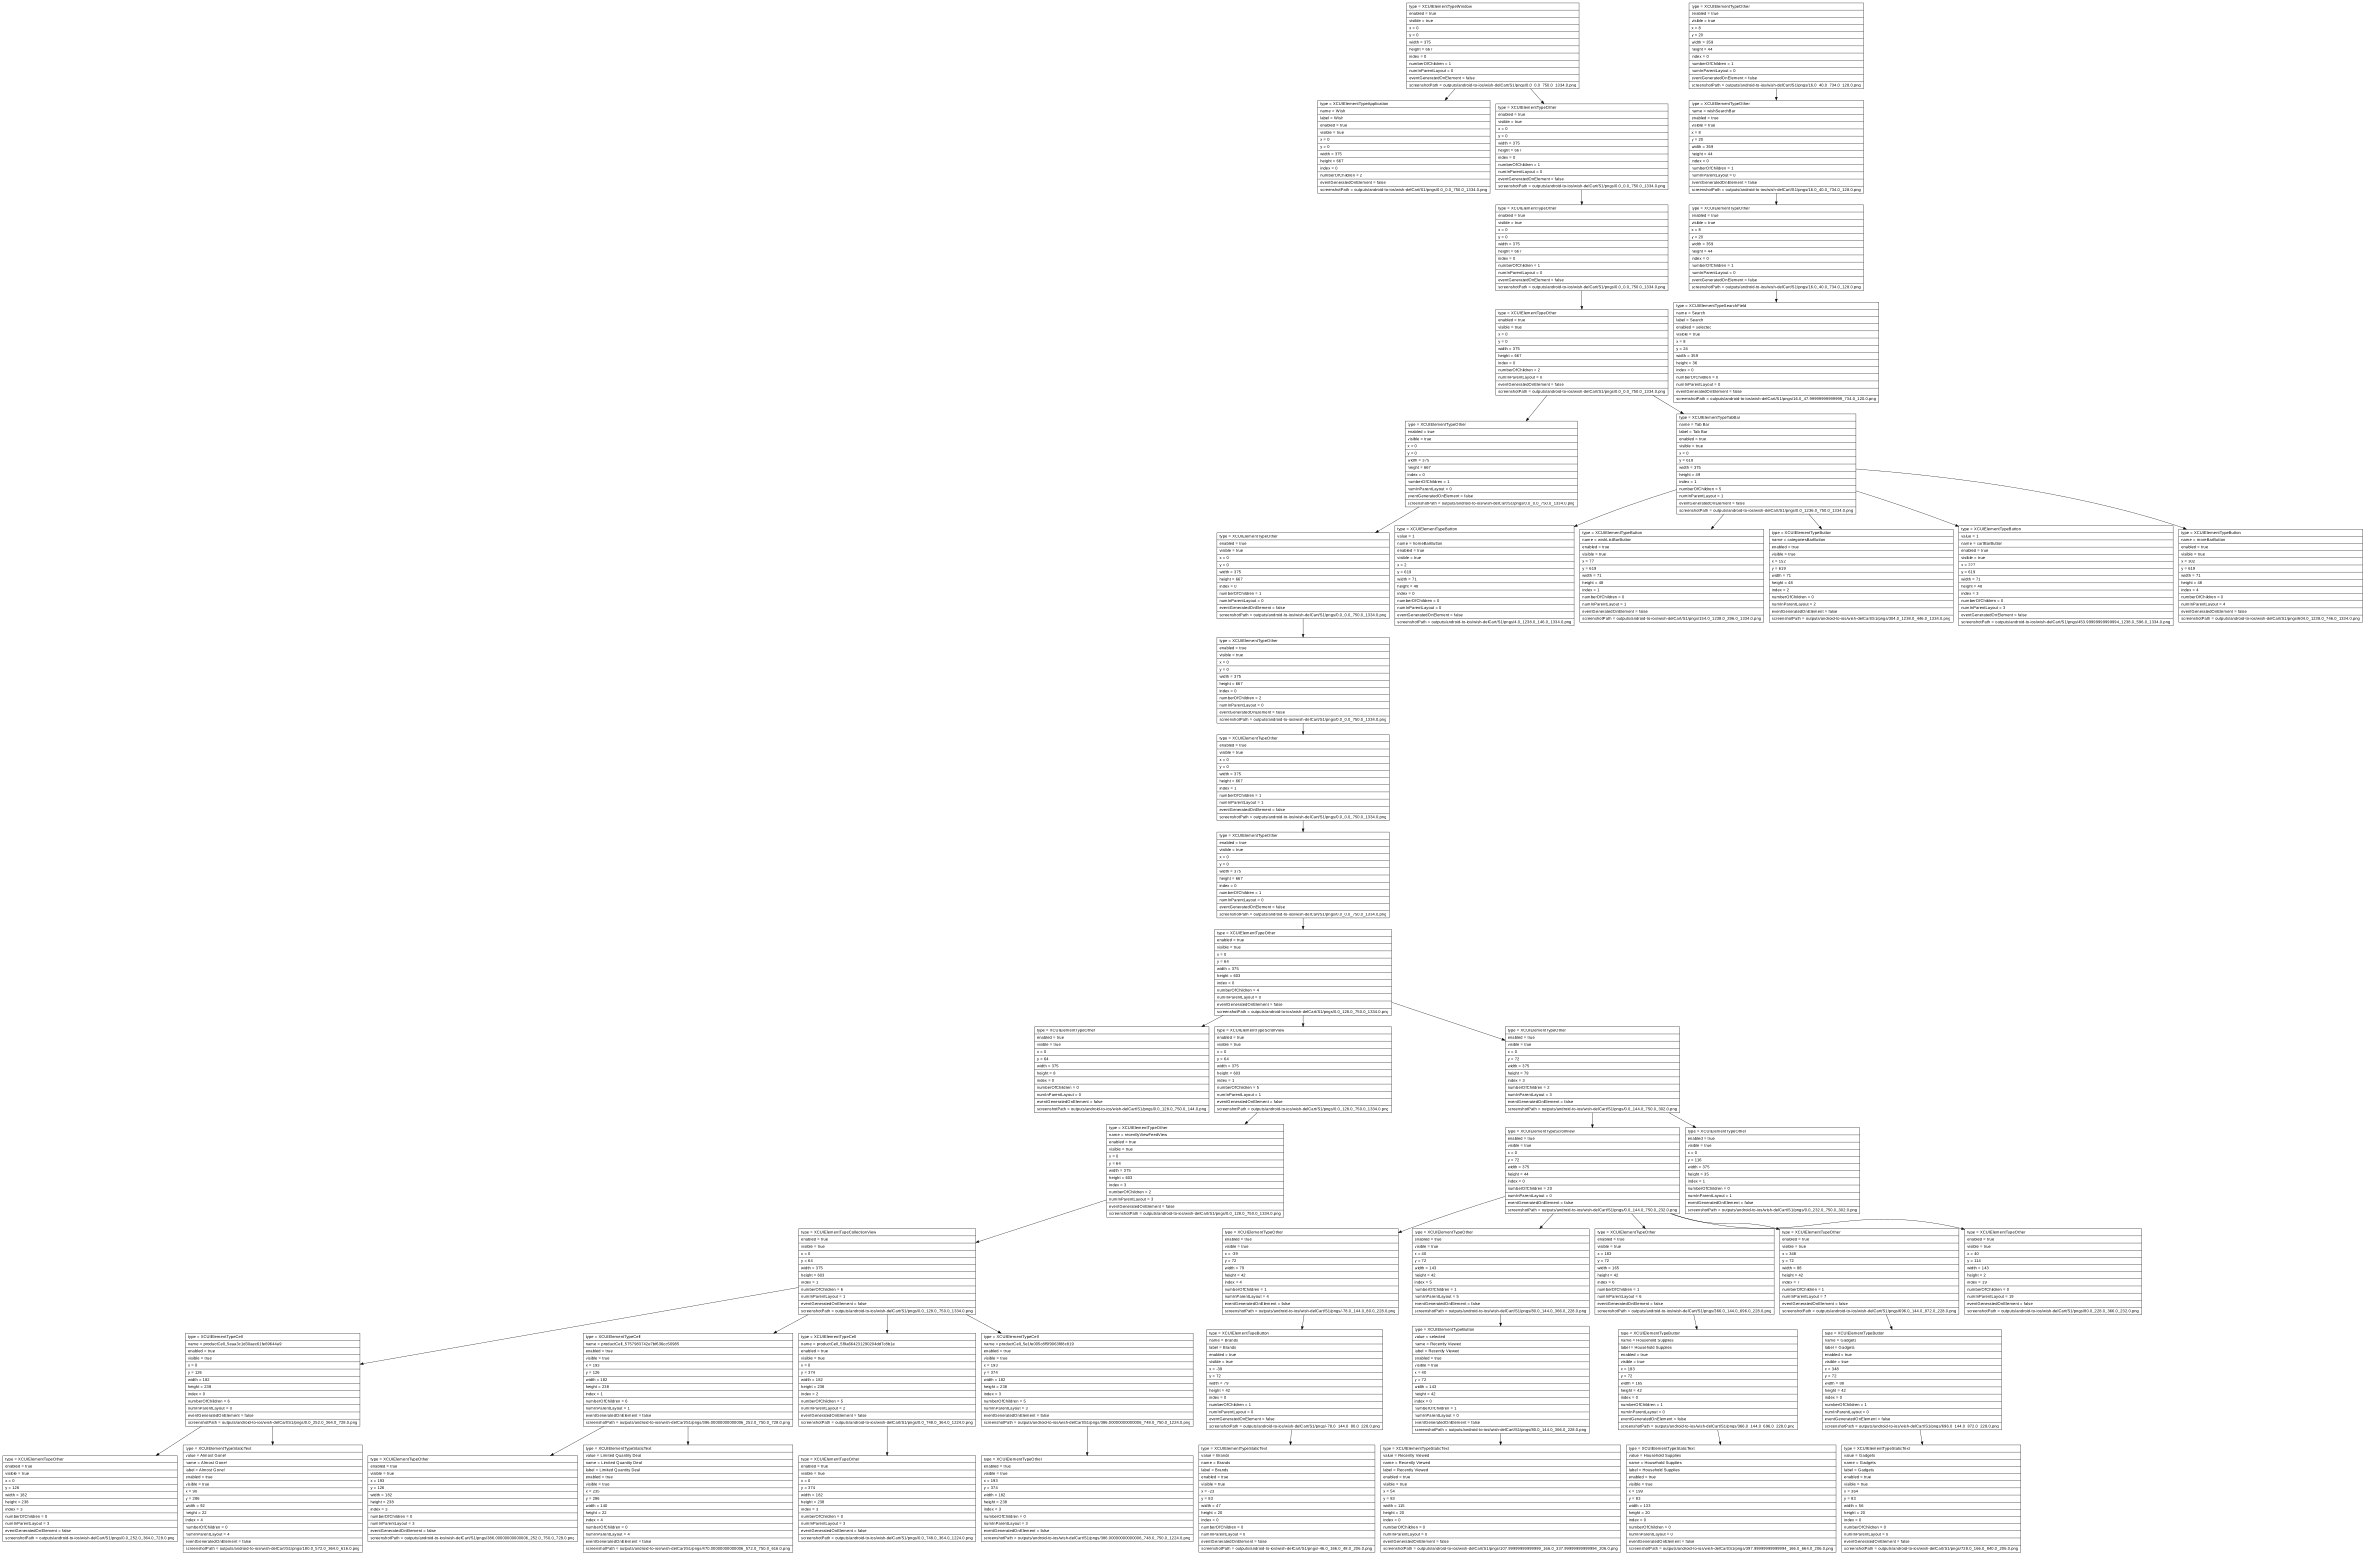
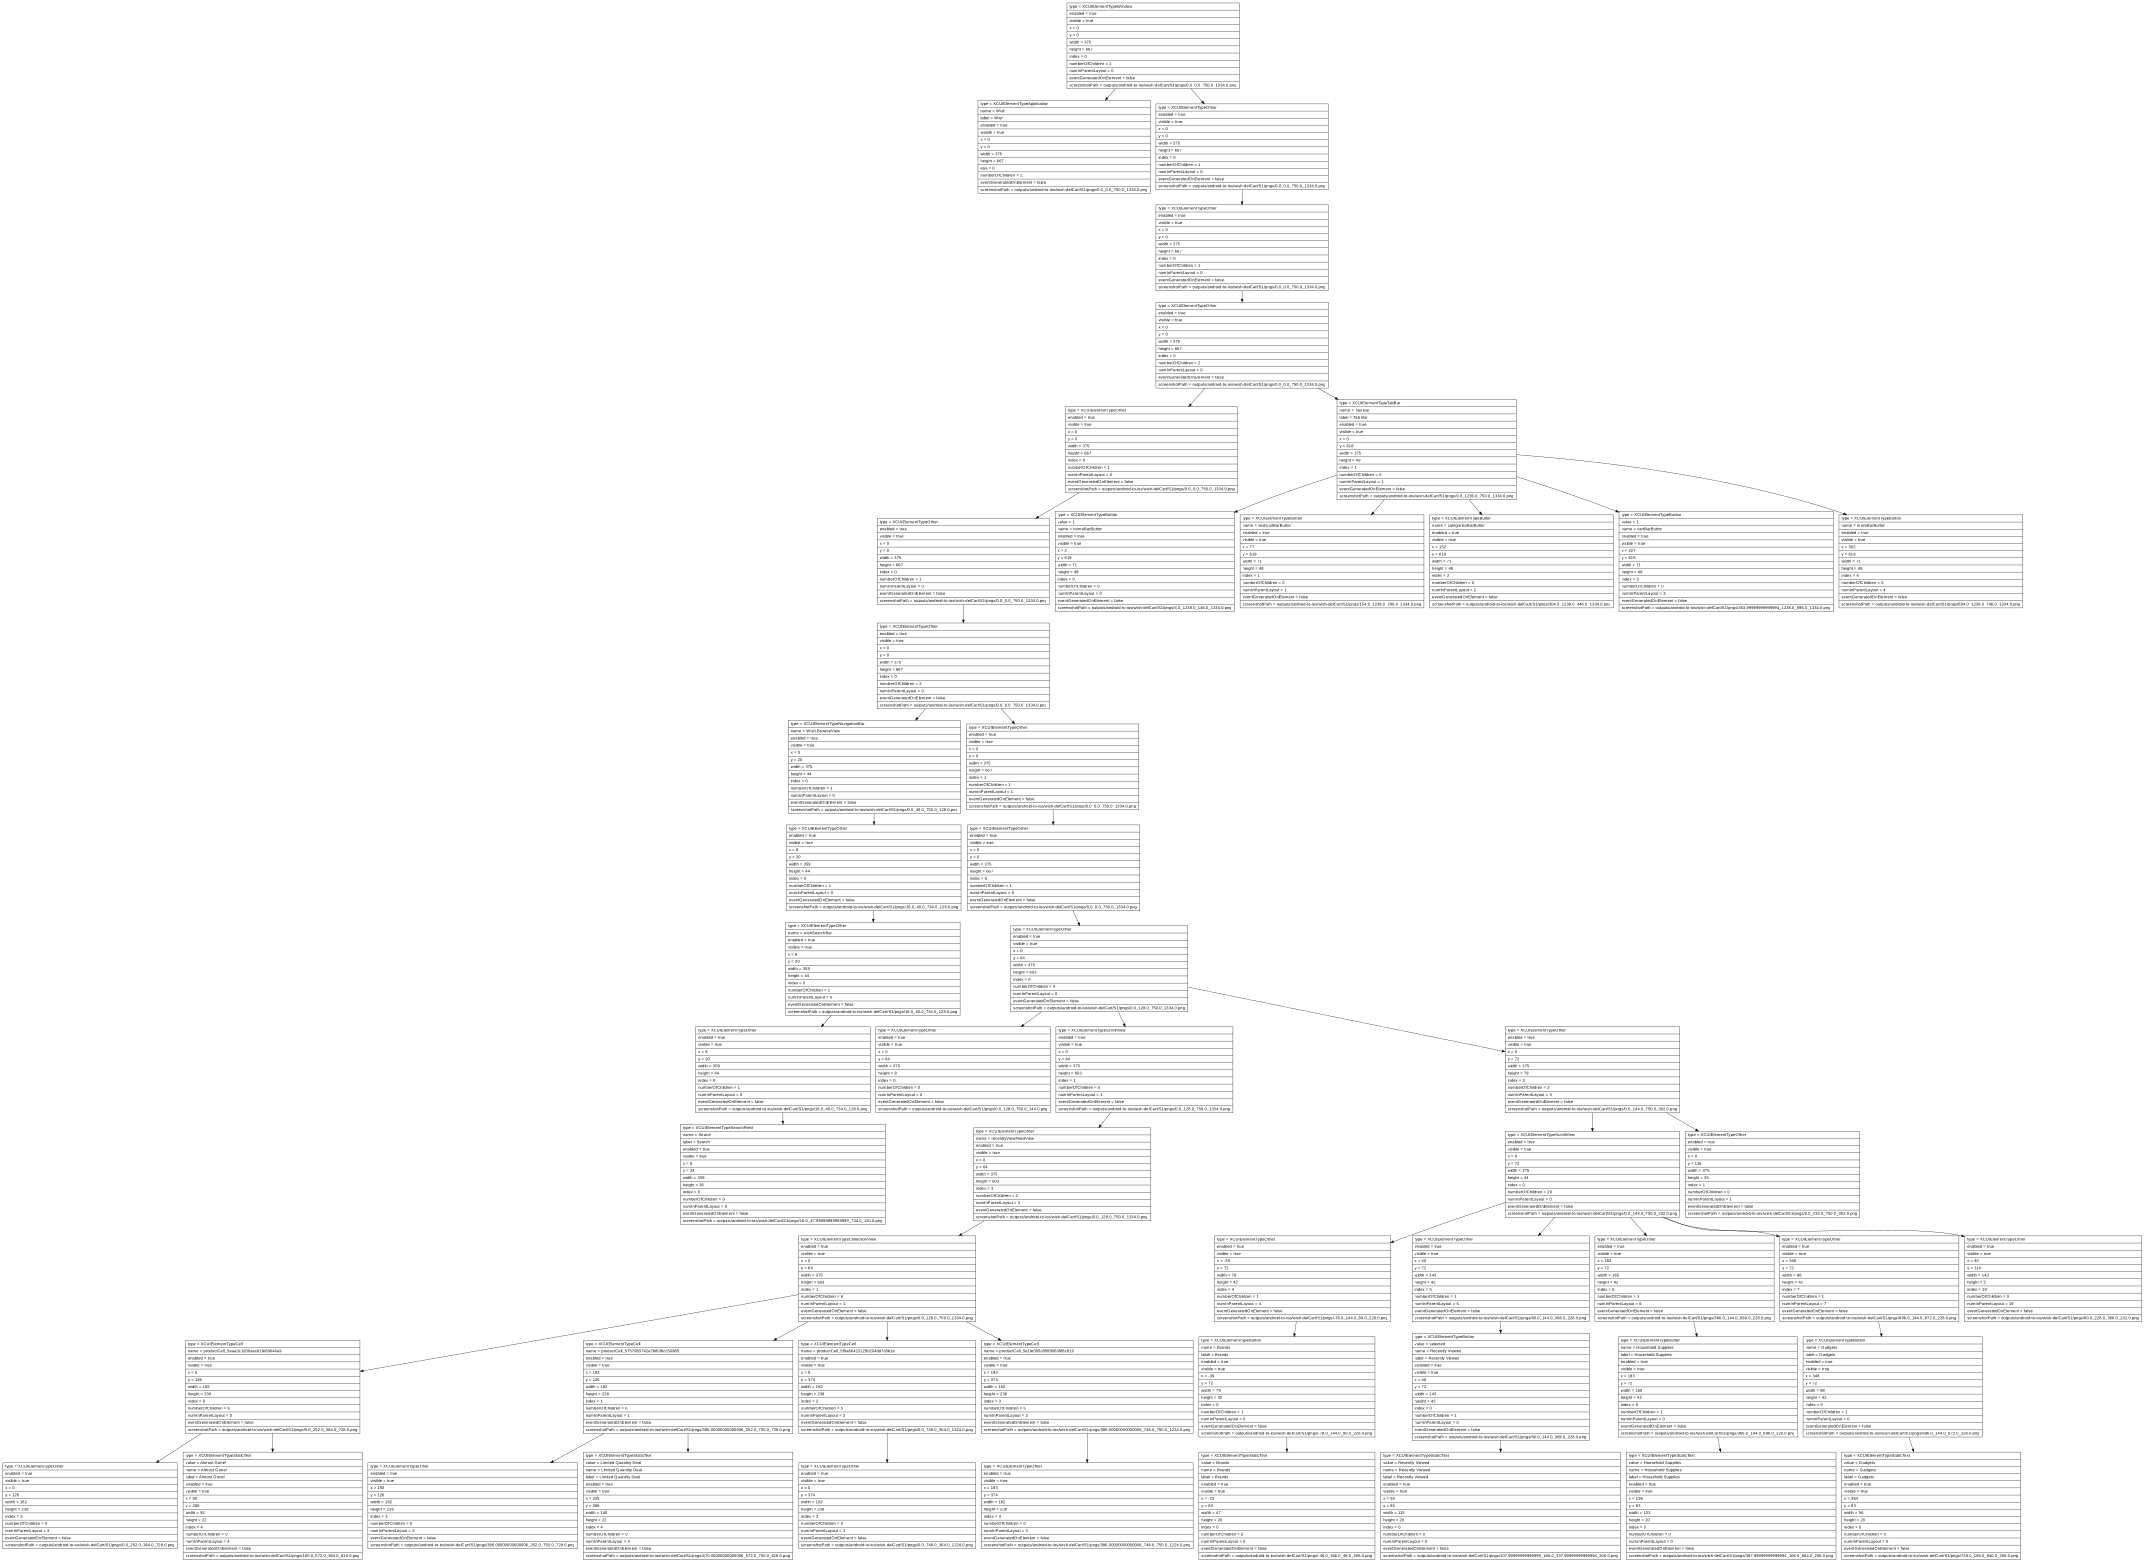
node "type = XCUIElementTypeApplication": text "index = 0" -> "eaa = 0"
node "type = XCUIElementTypeSearchField": text "enabled = selected" -> "enabled = true"
node "type = XCUIElementTypeNavigationBar": added
